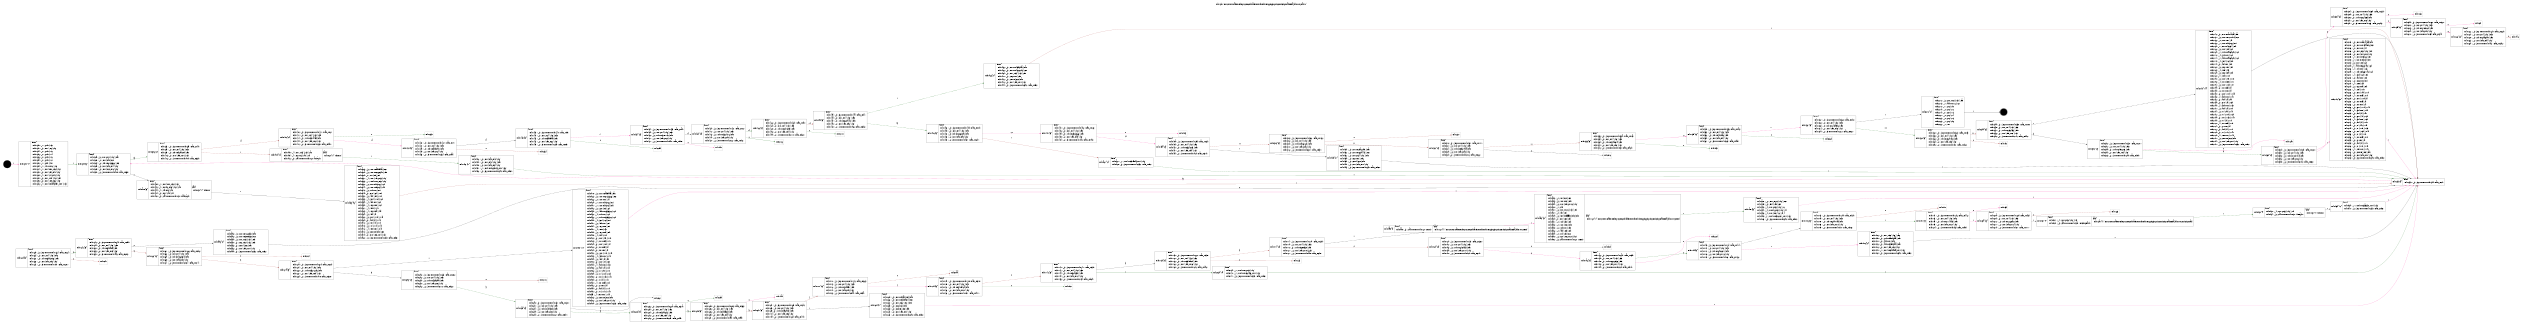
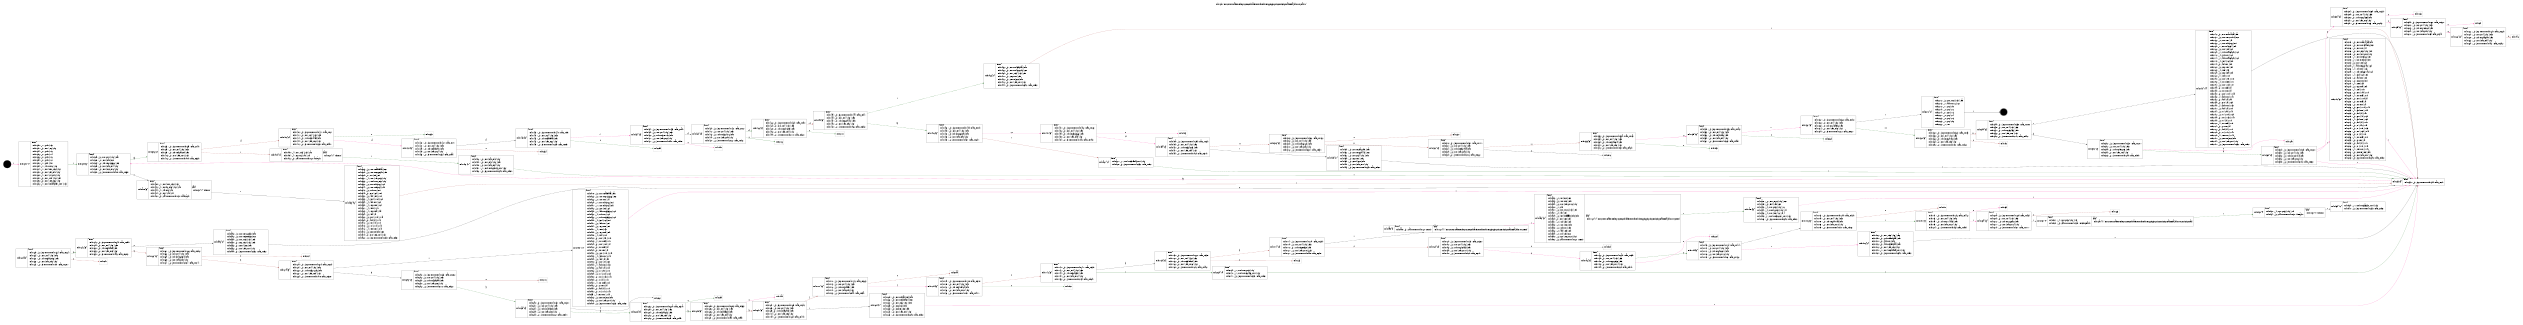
edge "0x401b39 [12]" -> "0x402392 [5]": now "0x4015cb [25]" -> "0x402392 [5]"
